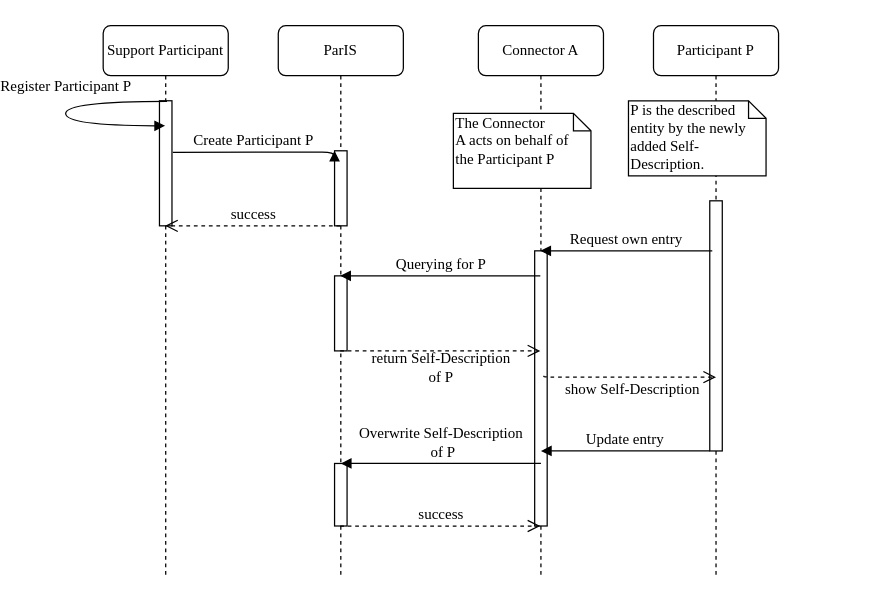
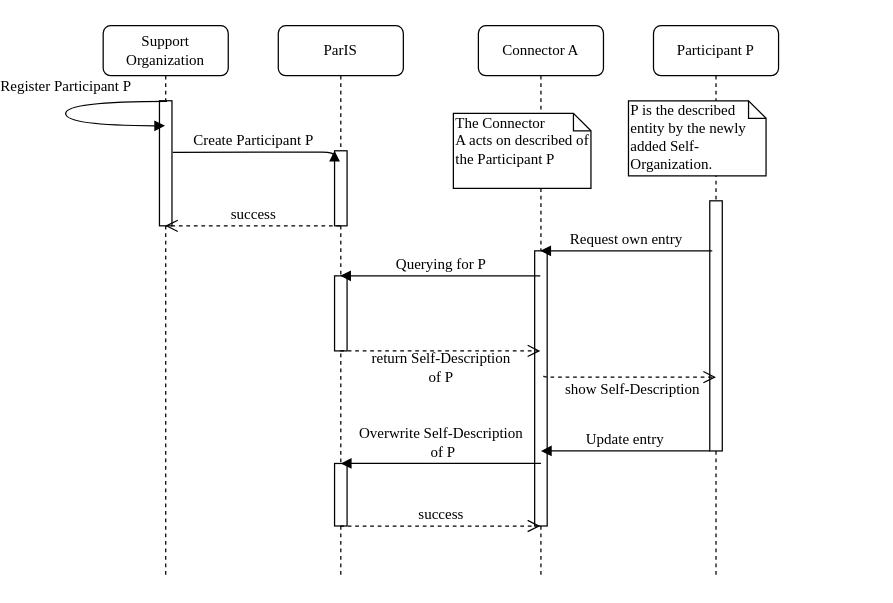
node "Support Participant": label "Support Participant" -> "Support Organization"
node "P is the described entity by the newly added Self-Description.": label "P is the described entity by the newly added Self-Description." -> "P is the described entity by the newly added Self-Organization."
node "The Connector A acts on behalf of the Participant P": label "The Connector A acts on behalf of the Participant P" -> "The Connector A acts on described of the Participant P"
